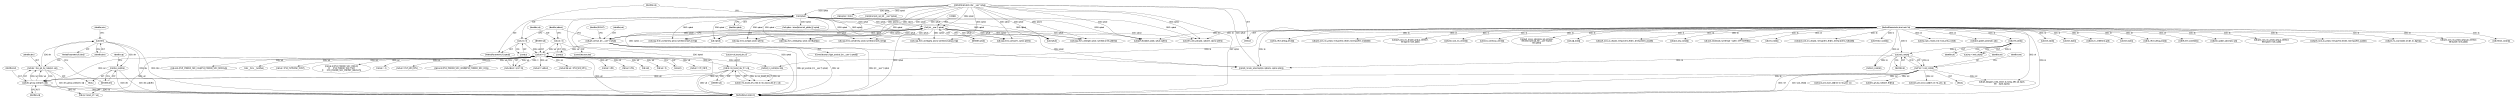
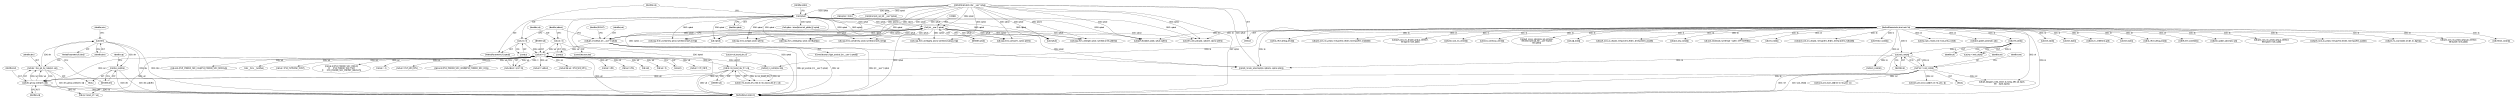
node "(Identifier,optlen)": added
node "(Call,get_user(val, (int __user *) optval))": label "(Call,get_user(val, (int __user *) optval))" -> "(Call,get_omode(val, (int __user *) optval))"
node "(Call,dev_get_by_index(net, ifindex))": removed
